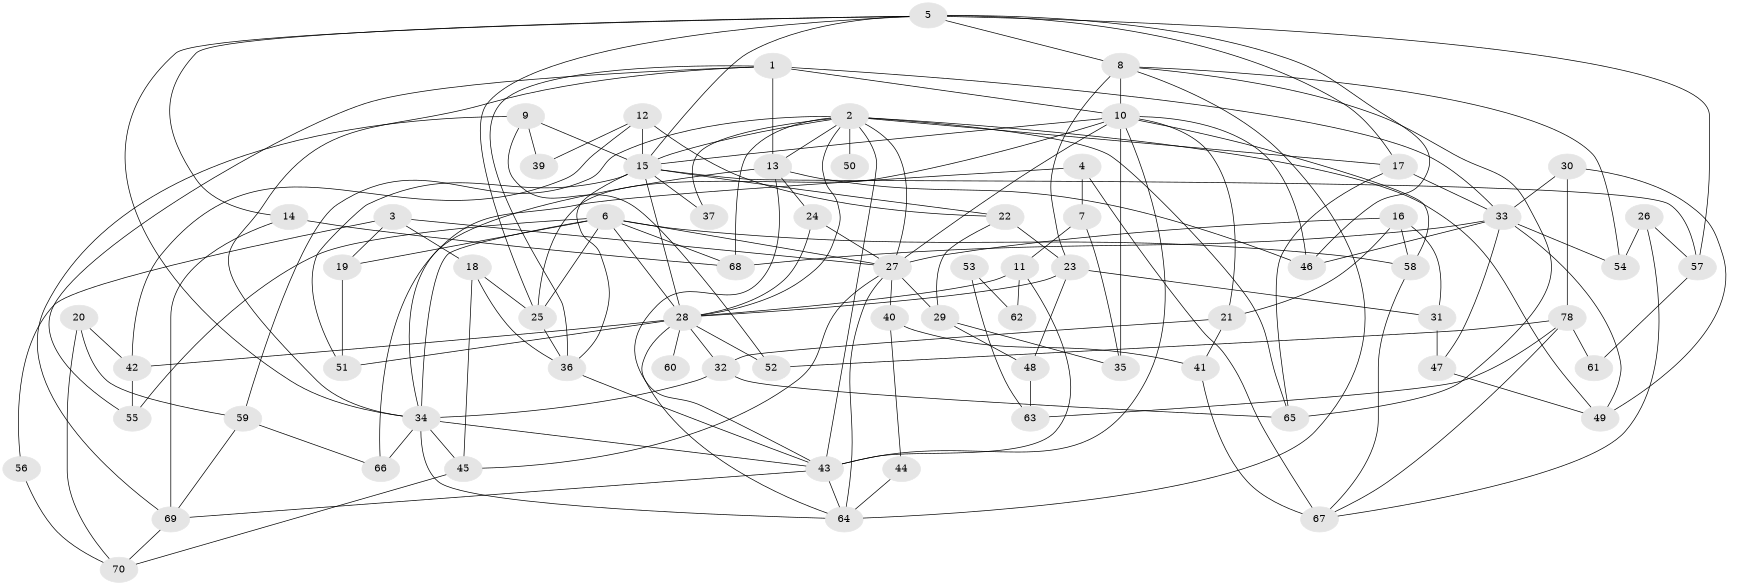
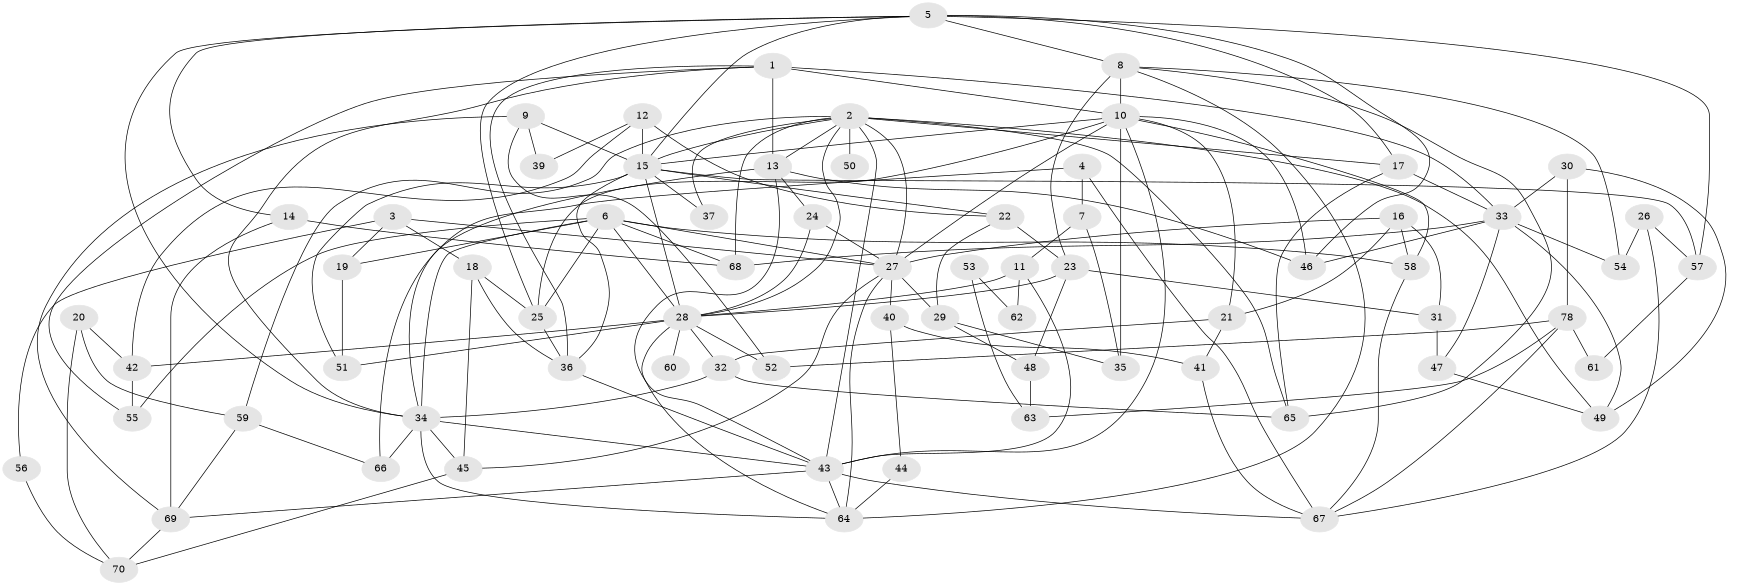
edge "43" -- "67": added
